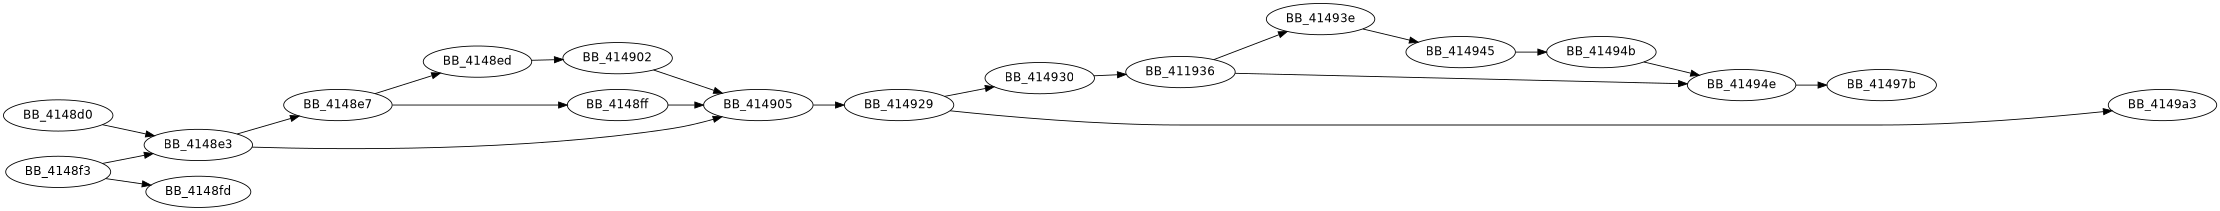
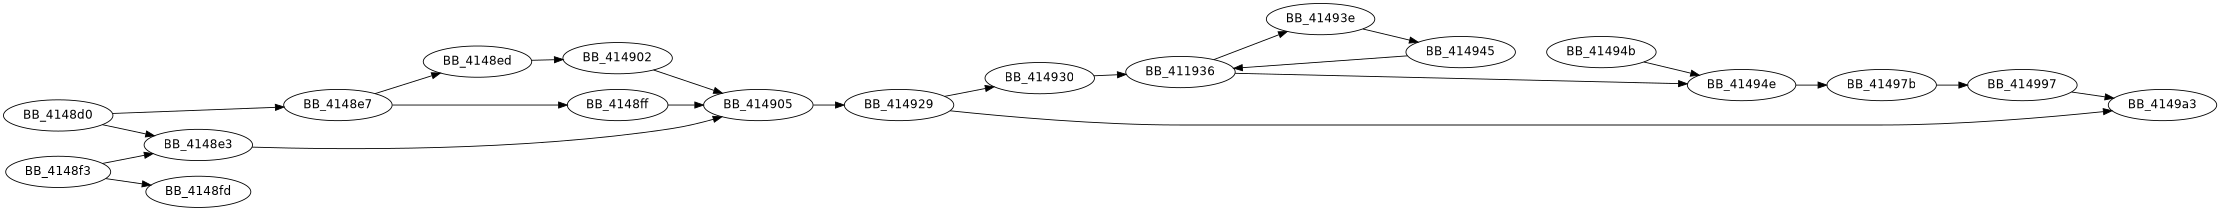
edge "BB_414945" -> "BB_41494b": now "BB_414945" -> "BB_411936"
node "BB_414997": added
edge "BB_4148e3" -> "BB_4148e7": now "BB_4148d0" -> "BB_4148e7"
